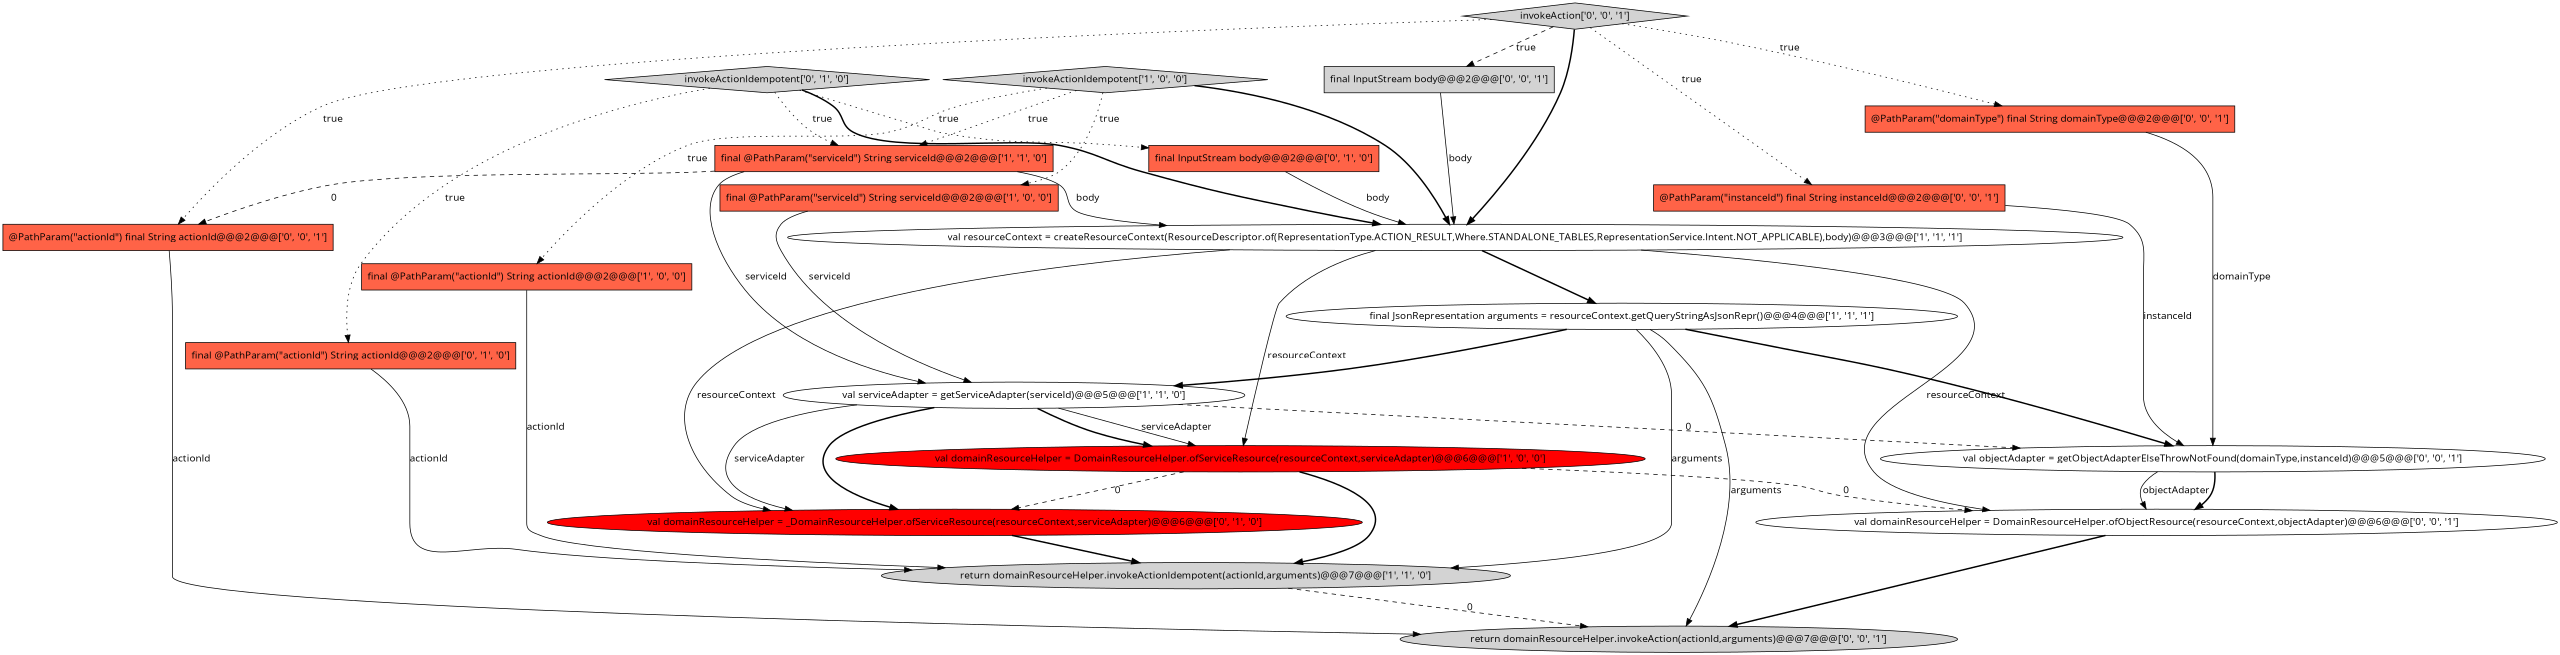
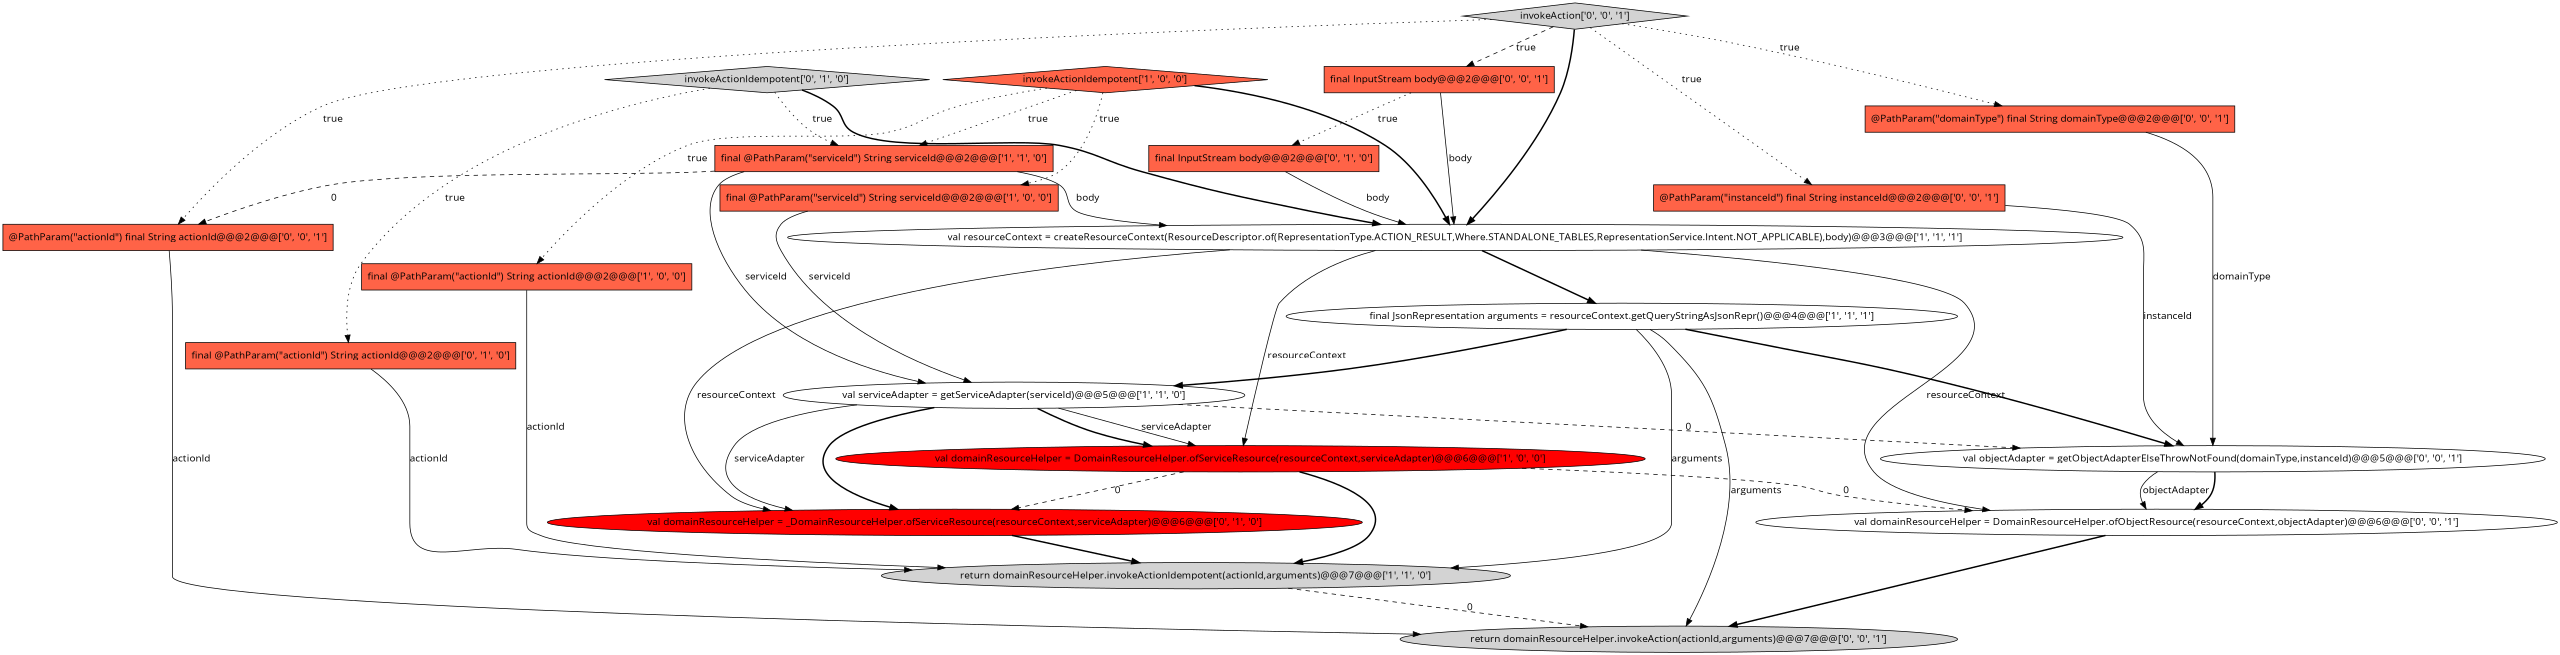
node "invokeActionIdempotent['1', '0', '0']": fillcolor lightgray -> tomato
node "final InputStream body@@@2@@@['0', '0', '1']": fillcolor lightgray -> tomato
edge "invokeActionIdempotent['0', '1', '0']" -> "final InputStream body@@@2@@@['0', '1', '0']": now "final InputStream body@@@2@@@['0', '0', '1']" -> "final InputStream body@@@2@@@['0', '1', '0']"
